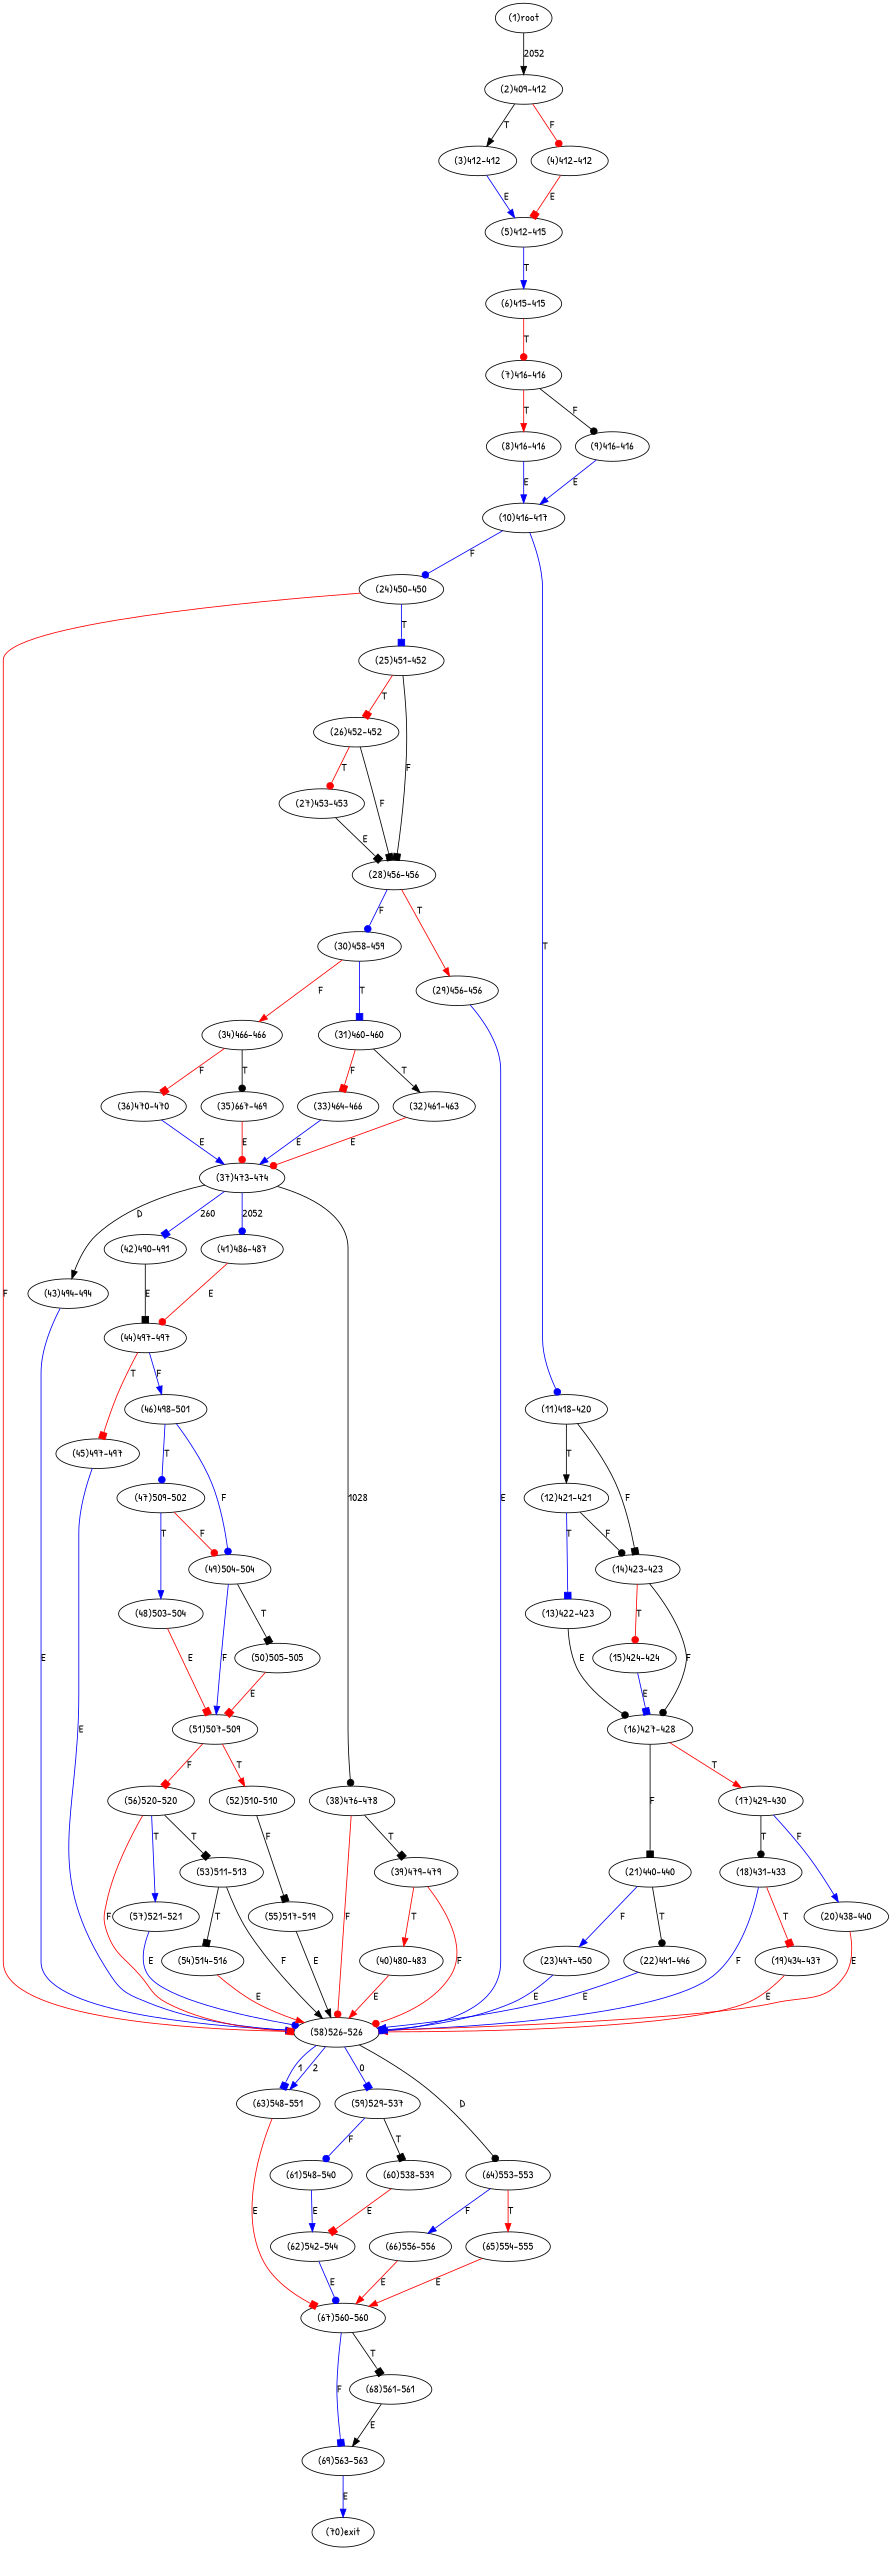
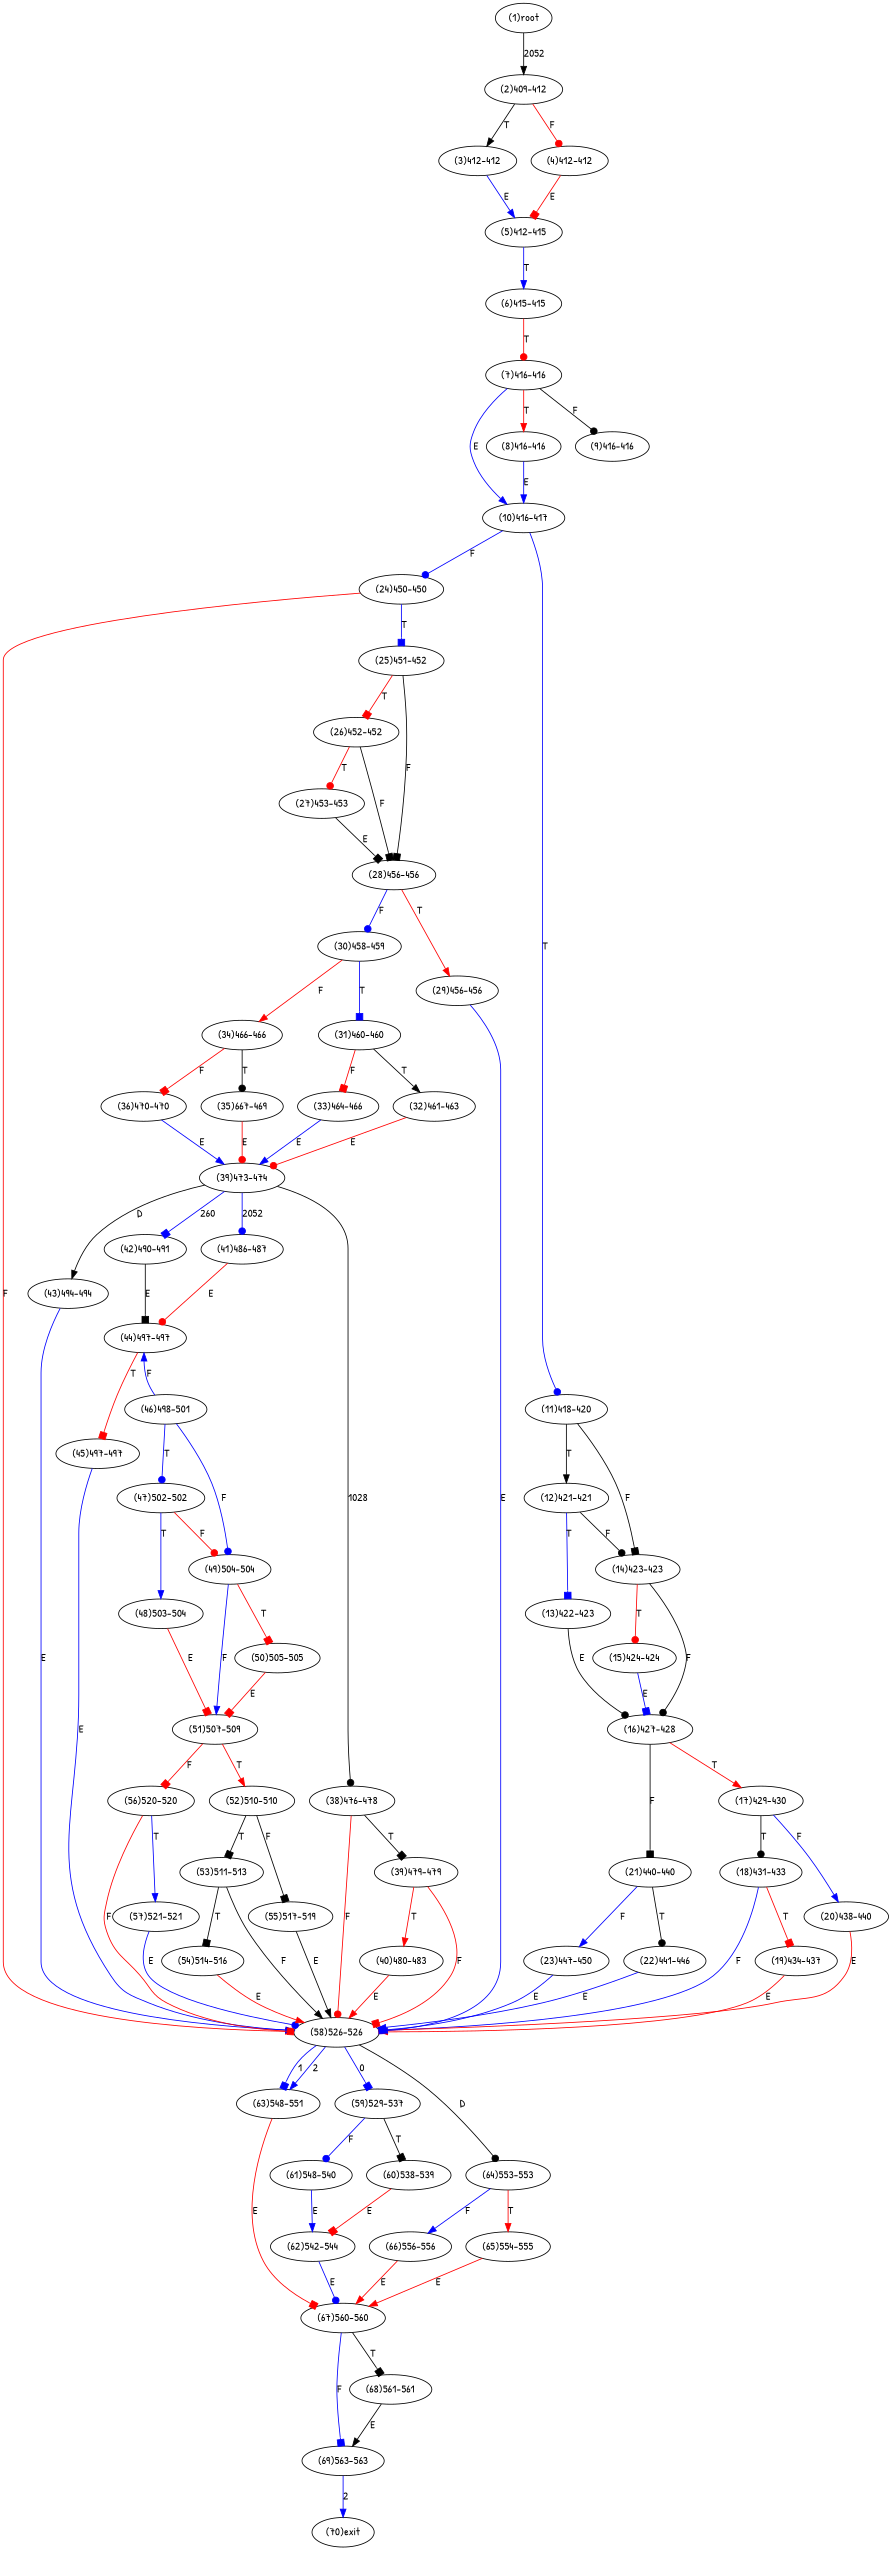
edge "(9)416-416" -> "(10)416-417": now "(7)416-416" -> "(10)416-417"
node "(37)473-474": label "(37)473-474" -> "(39)473-474"
edge "(44)497-497" -> "(46)498-501": reversed
node "(47)509-502": label "(47)509-502" -> "(47)502-502"
edge "(49)504-504" -> "(50)505-505": color black -> red
edge "(56)520-520" -> "(53)511-513": now "(52)510-510" -> "(53)511-513"
edge "(39)479-479" -> "(58)526-526": arrowhead dot -> box
edge "(69)563-563" -> "(70)exit": label "E" -> "2"
